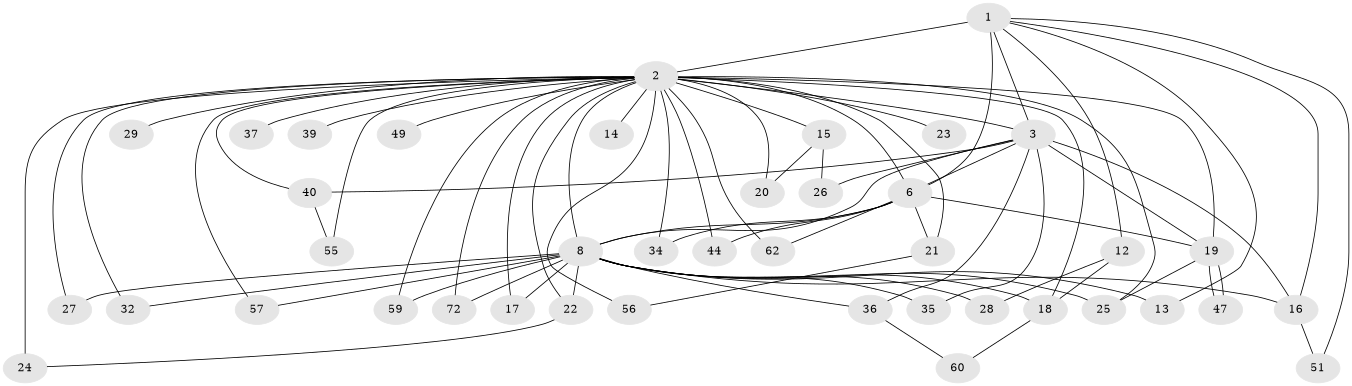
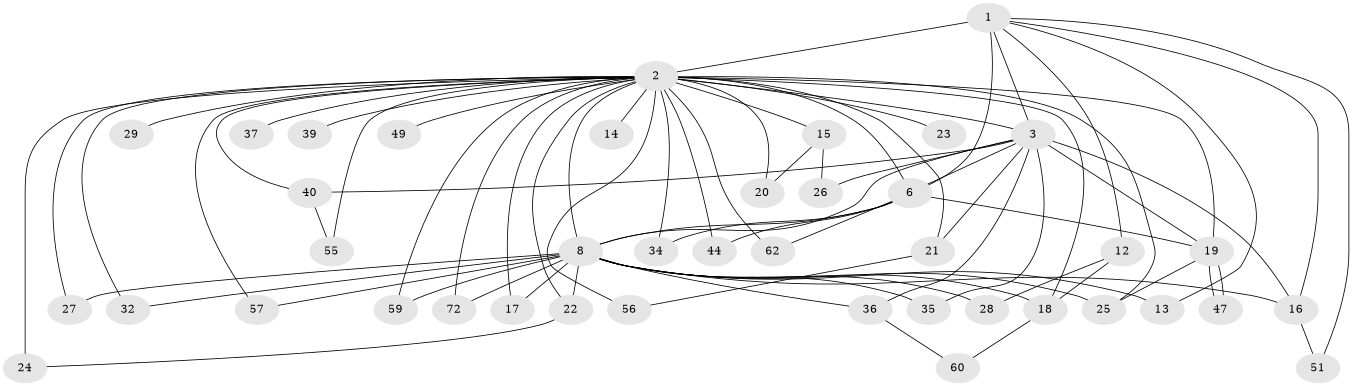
edge "6" -- "21": now "3" -- "21"
